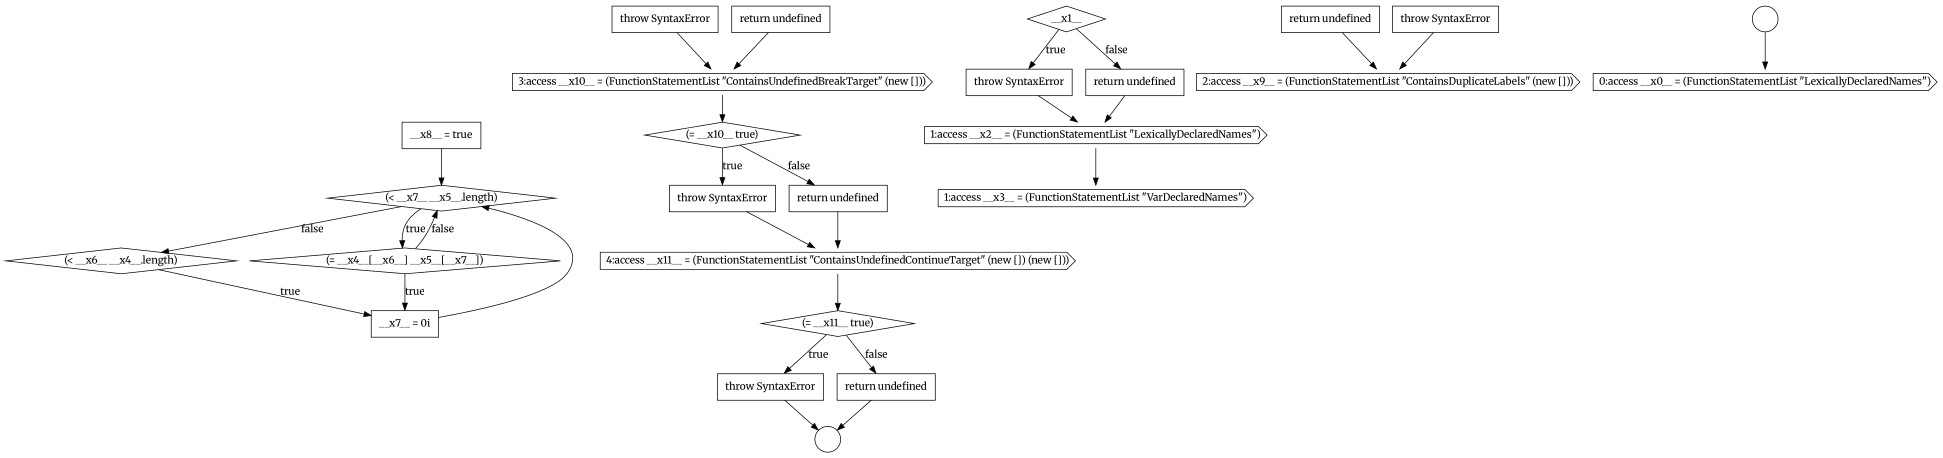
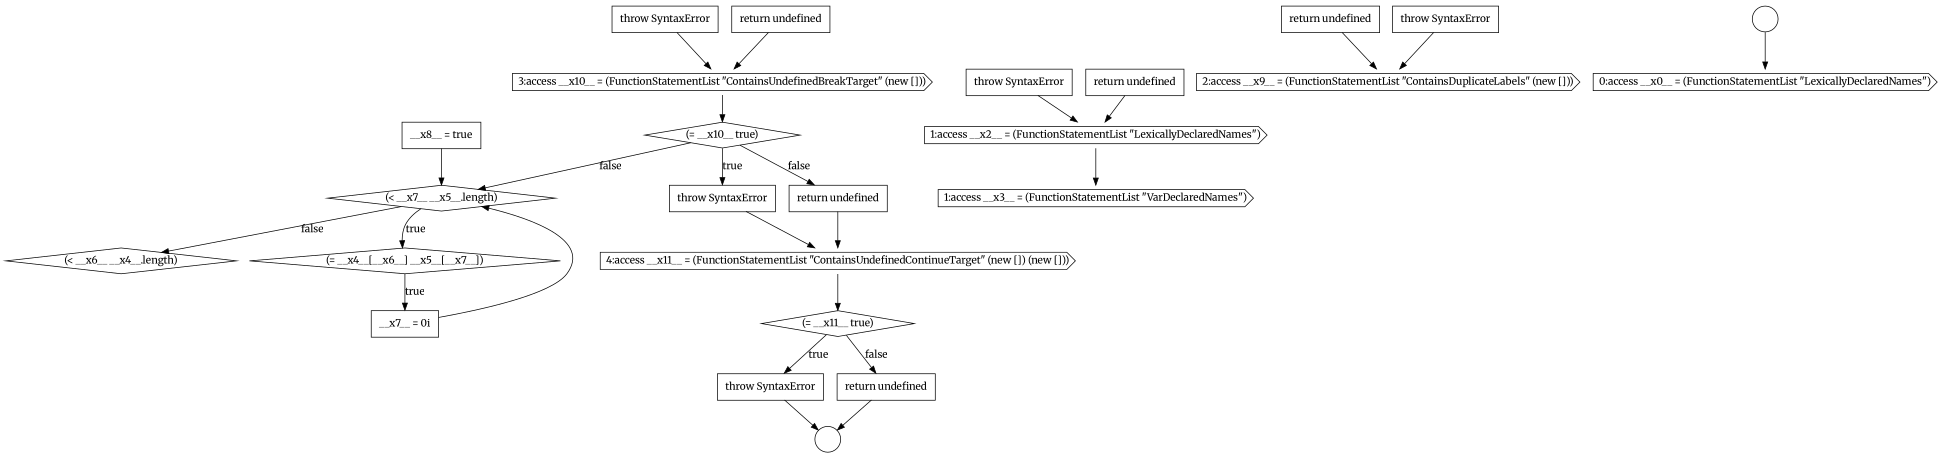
node "__x1__": removed
edge "(= __x4__[__x6__] __x5__[__x7__])" -> "(< __x7__ __x5__.length)": now "(= __x10__ true)" -> "(< __x7__ __x5__.length)"
edge "(< __x6__ __x4__.length)" -> "__x7__ = 0i": removed, label "true"
